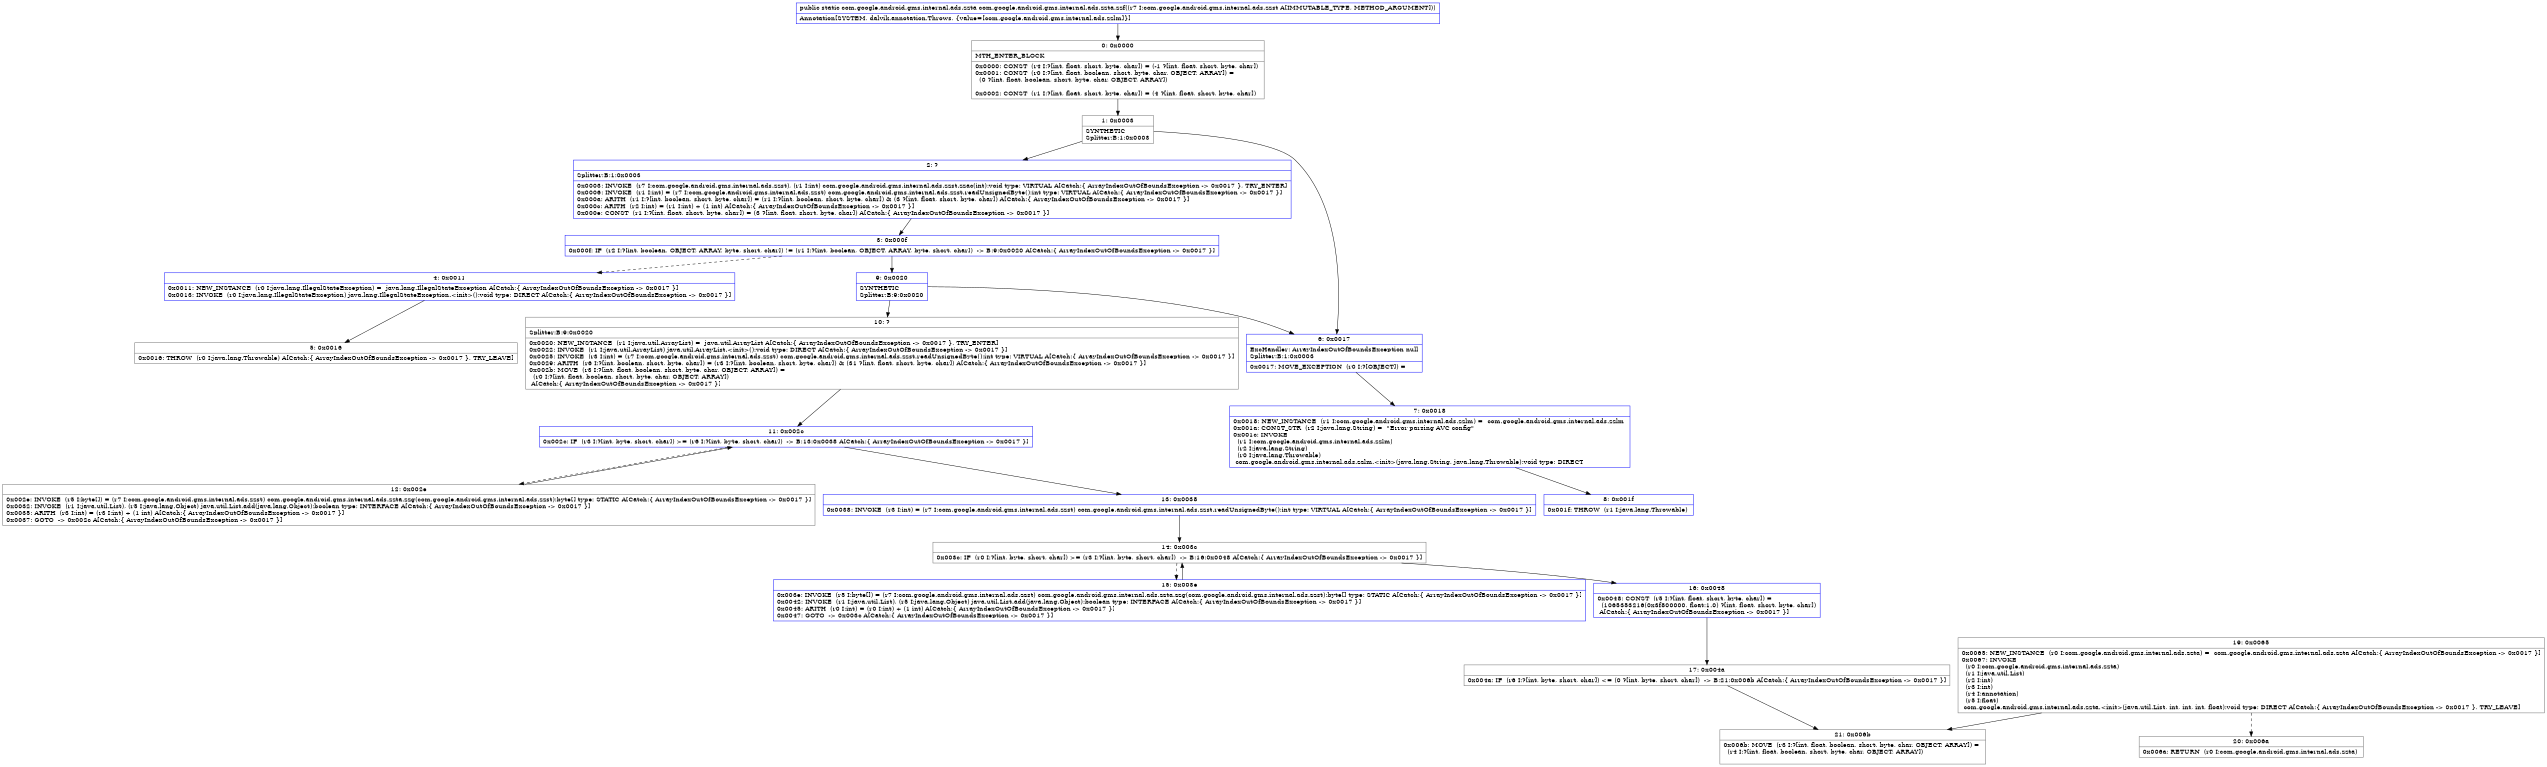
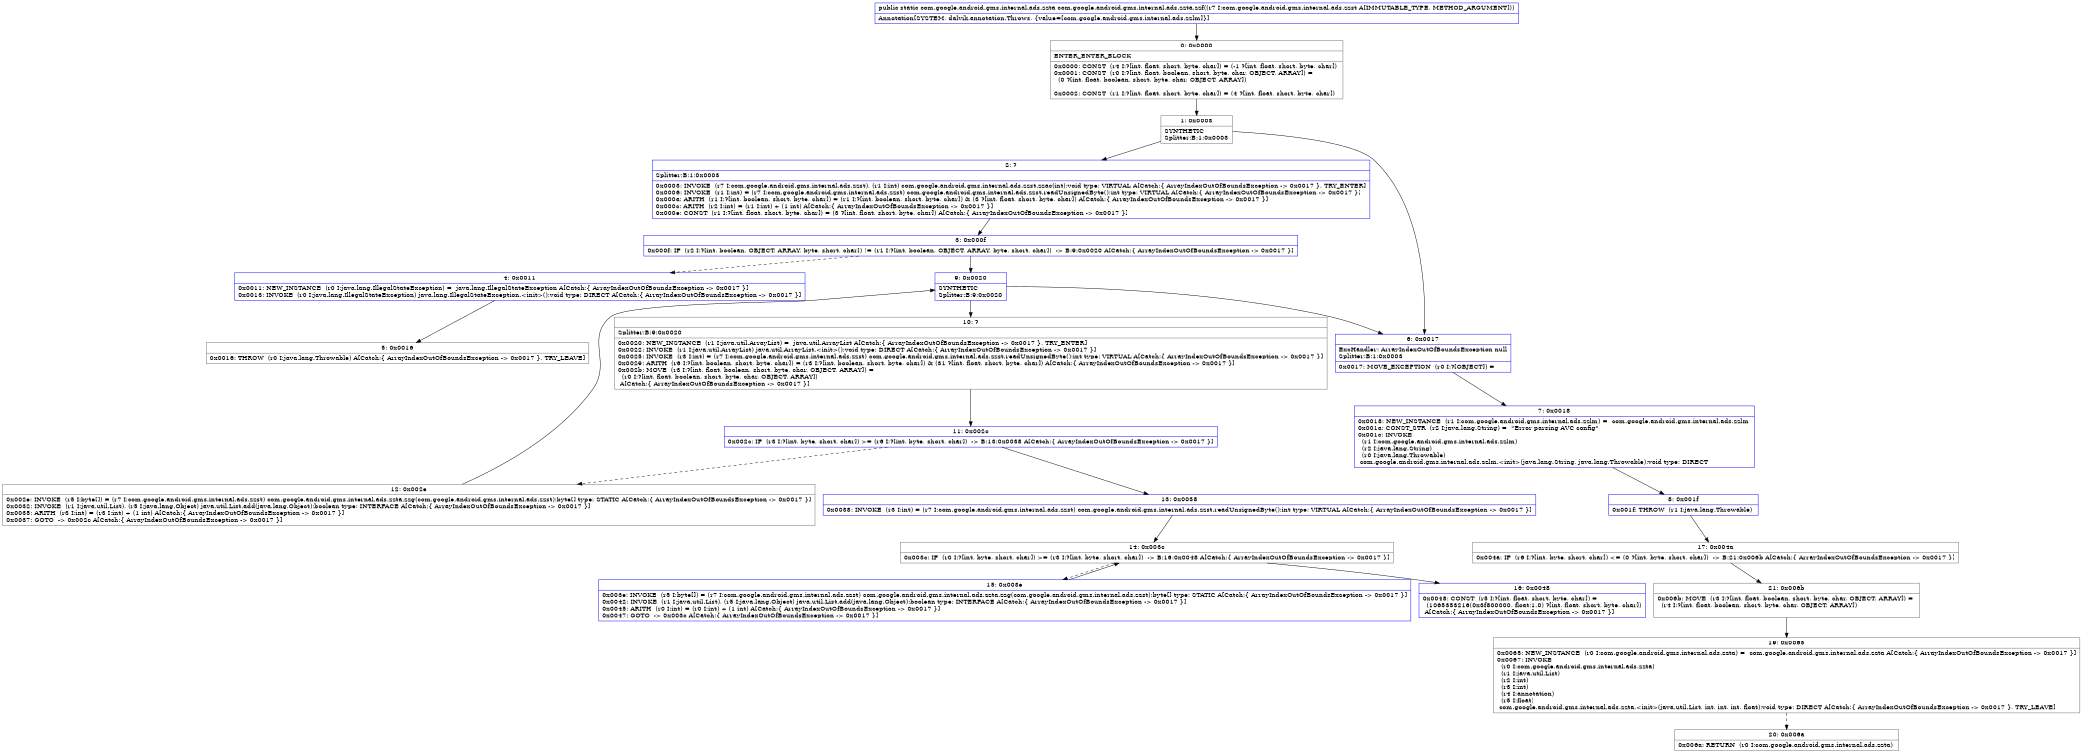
node "0: 0x0000": text "MTH_ENTER_BLOCK" -> "ENTER_ENTER_BLOCK"
edge "12: 0x002e" -> "11: 0x002c": now "12: 0x002e" -> "9: 0x0020"
edge "16: 0x0048" -> "17: 0x004a": now "8: 0x001f" -> "17: 0x004a"
edge "19: 0x0065" -> "21: 0x006b": reversed
